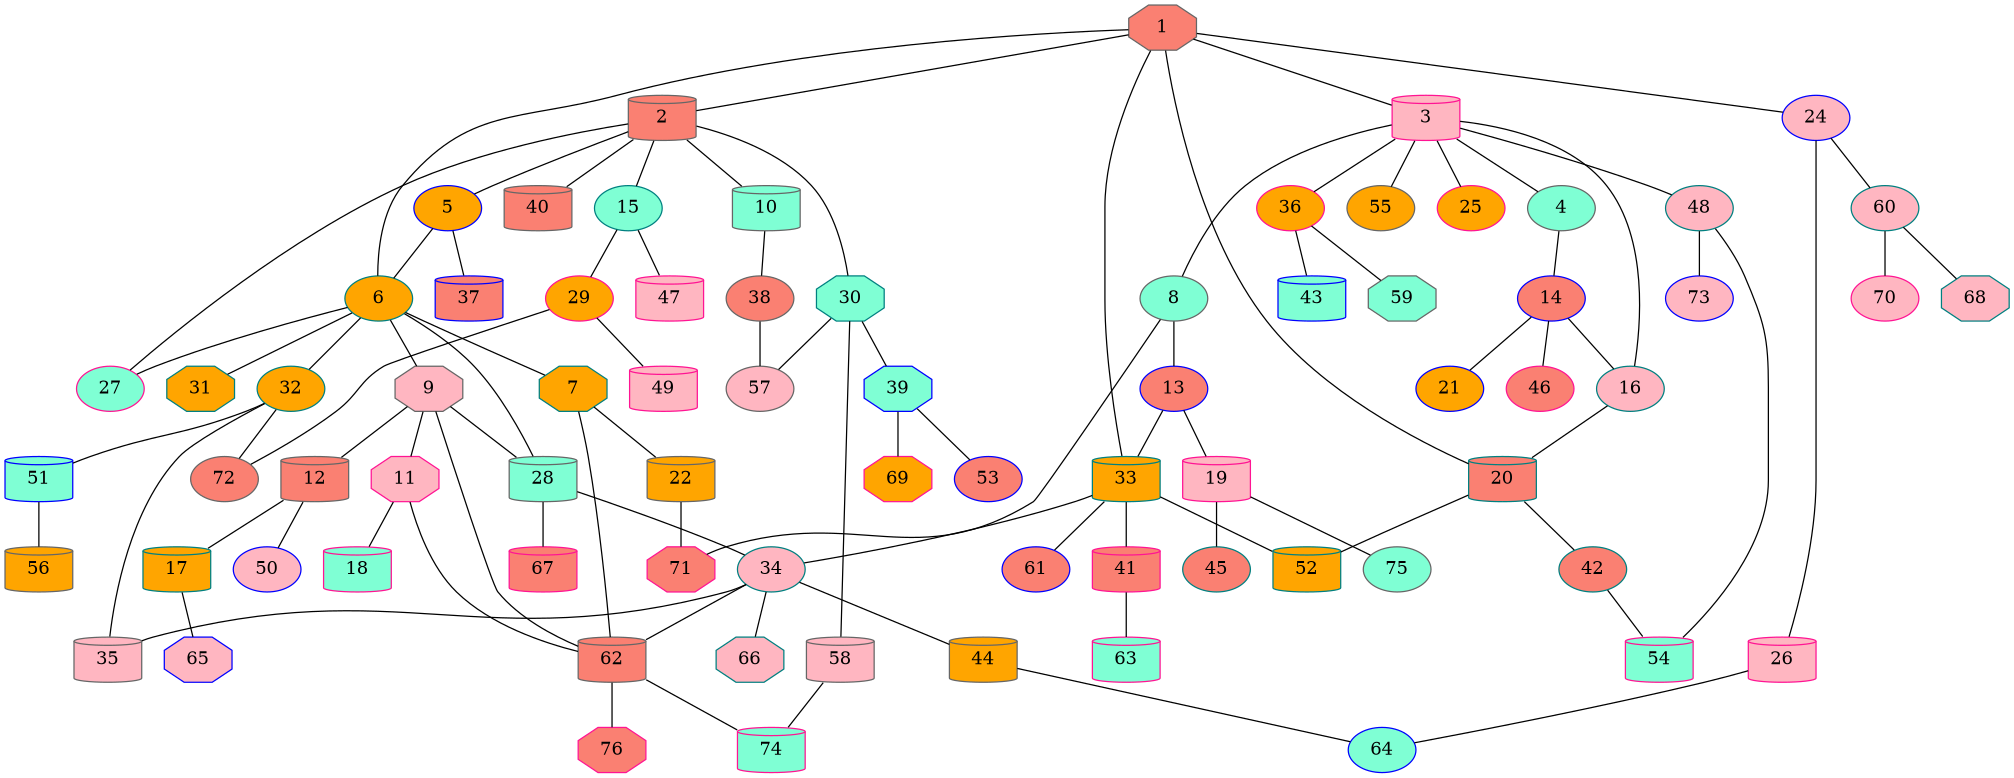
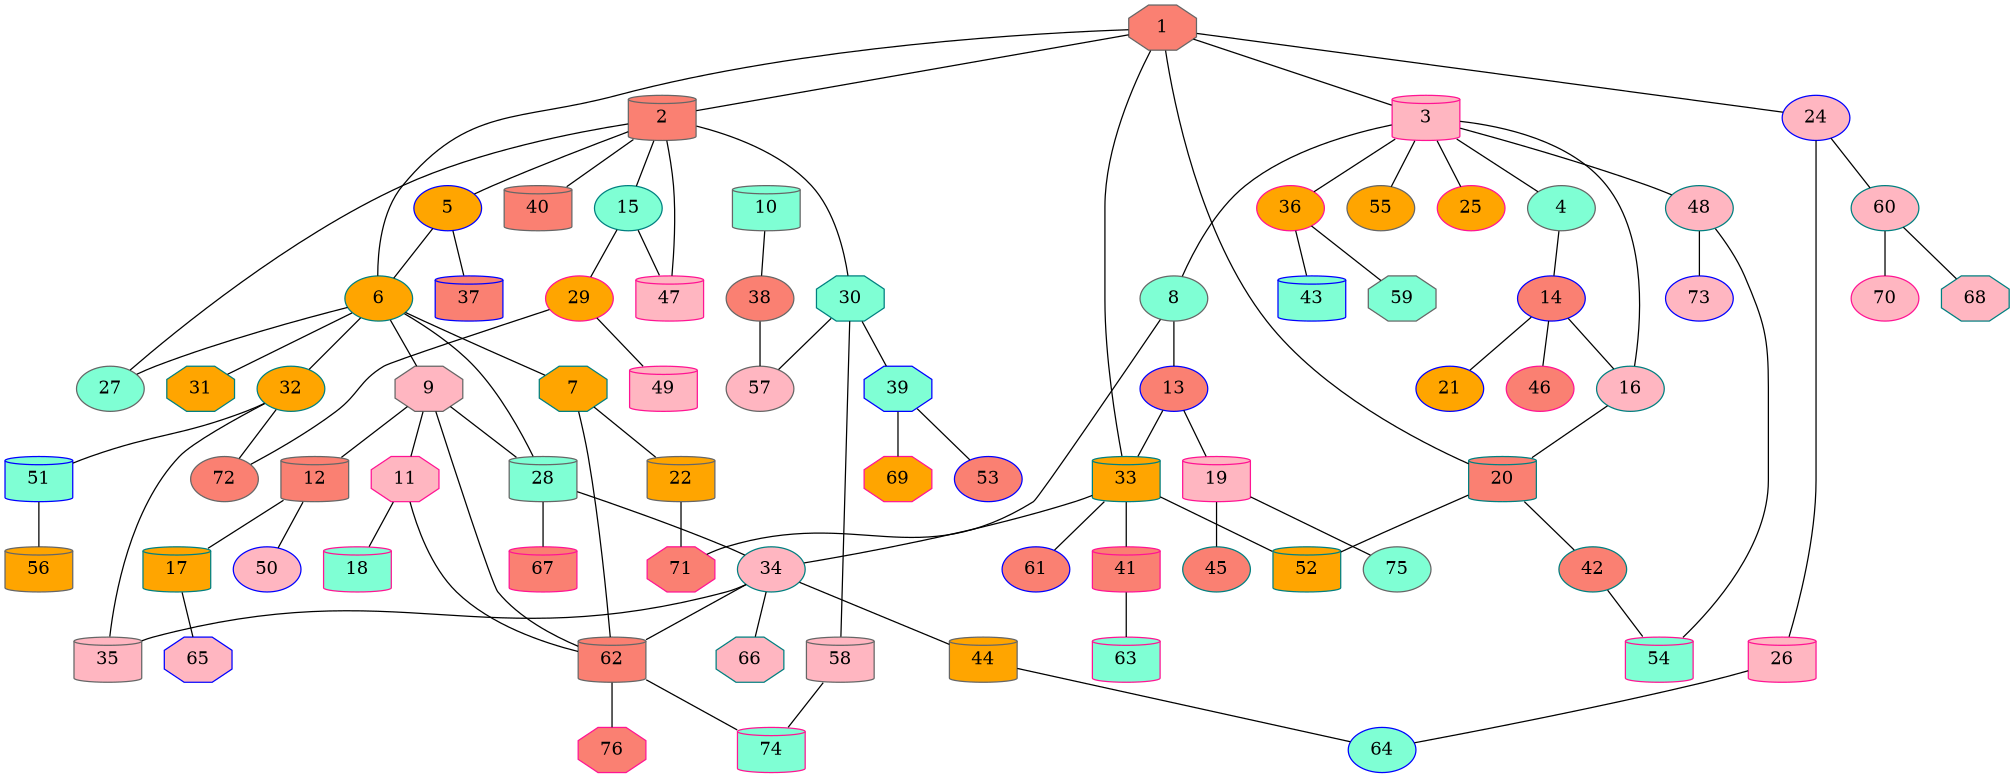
edge "2" -- "10": now "2" -- "47"
node "27": color deeppink -> gray40
